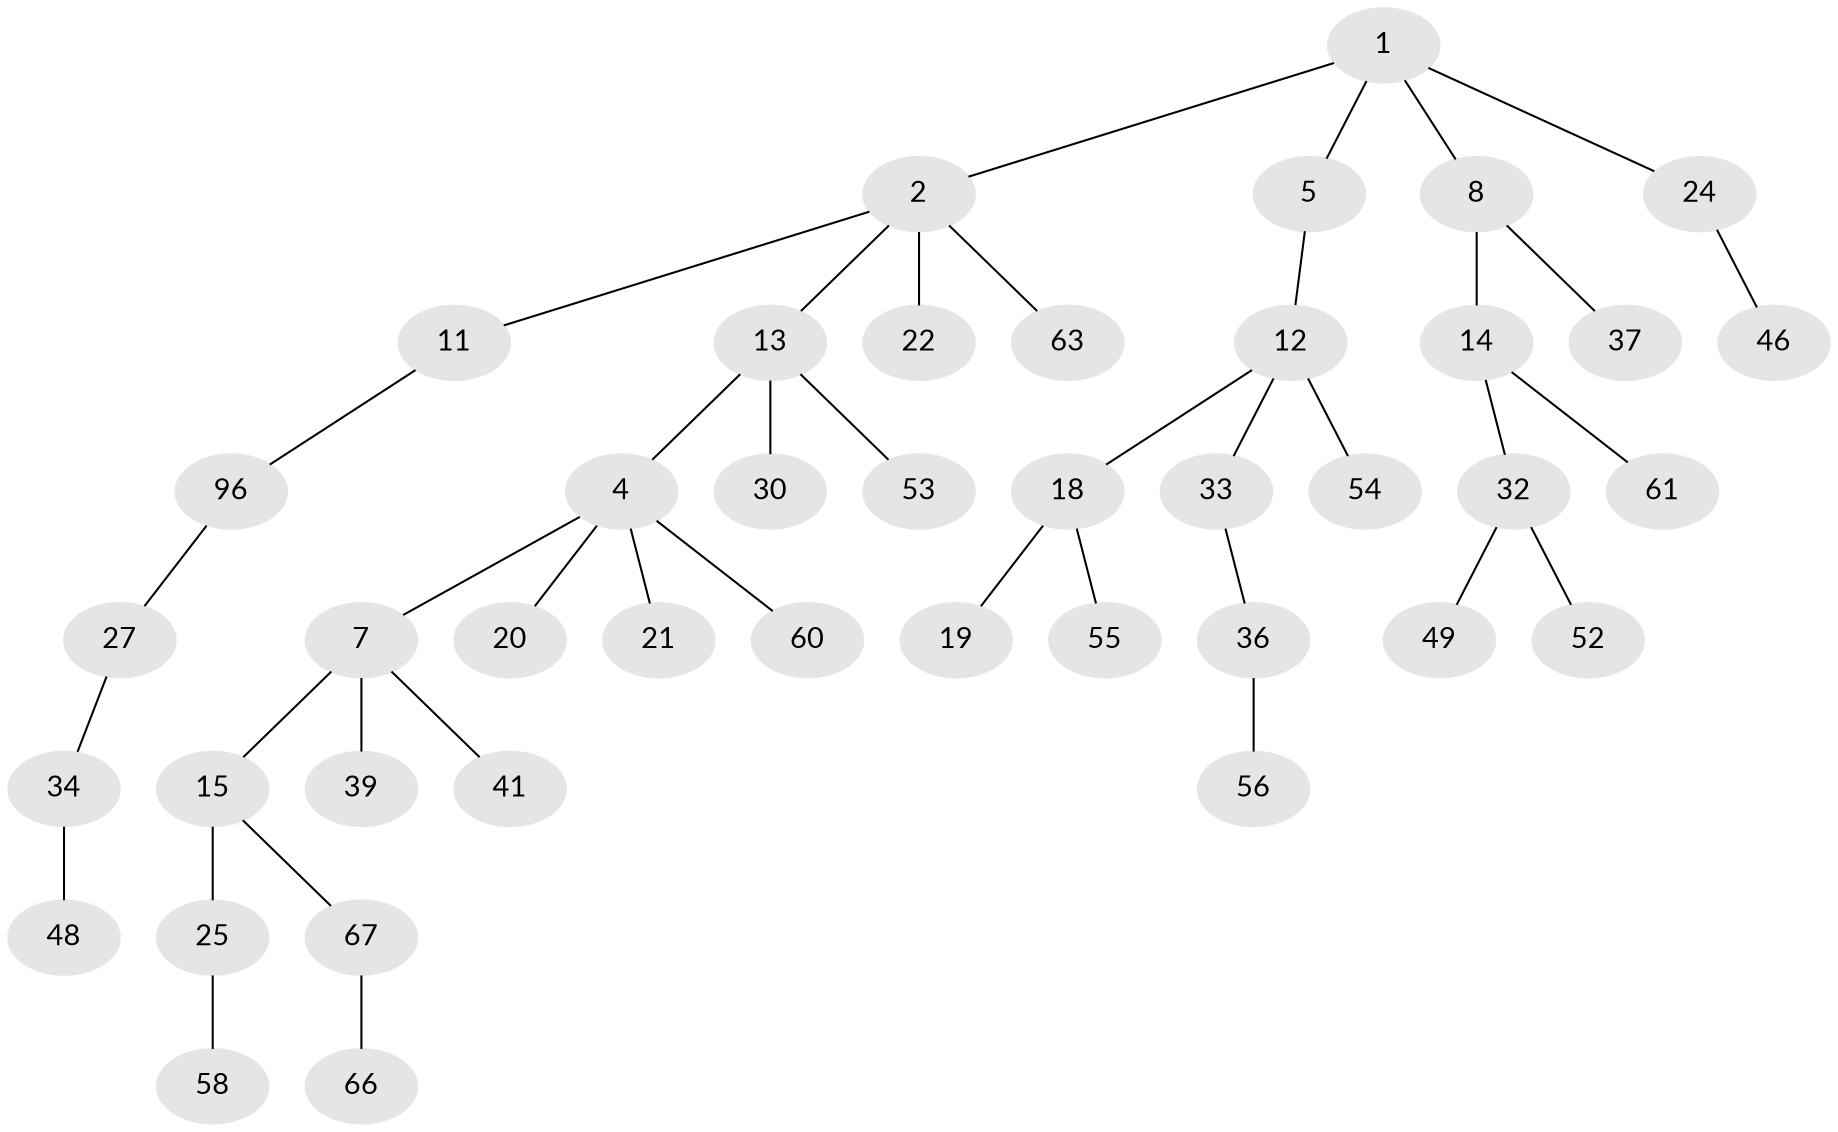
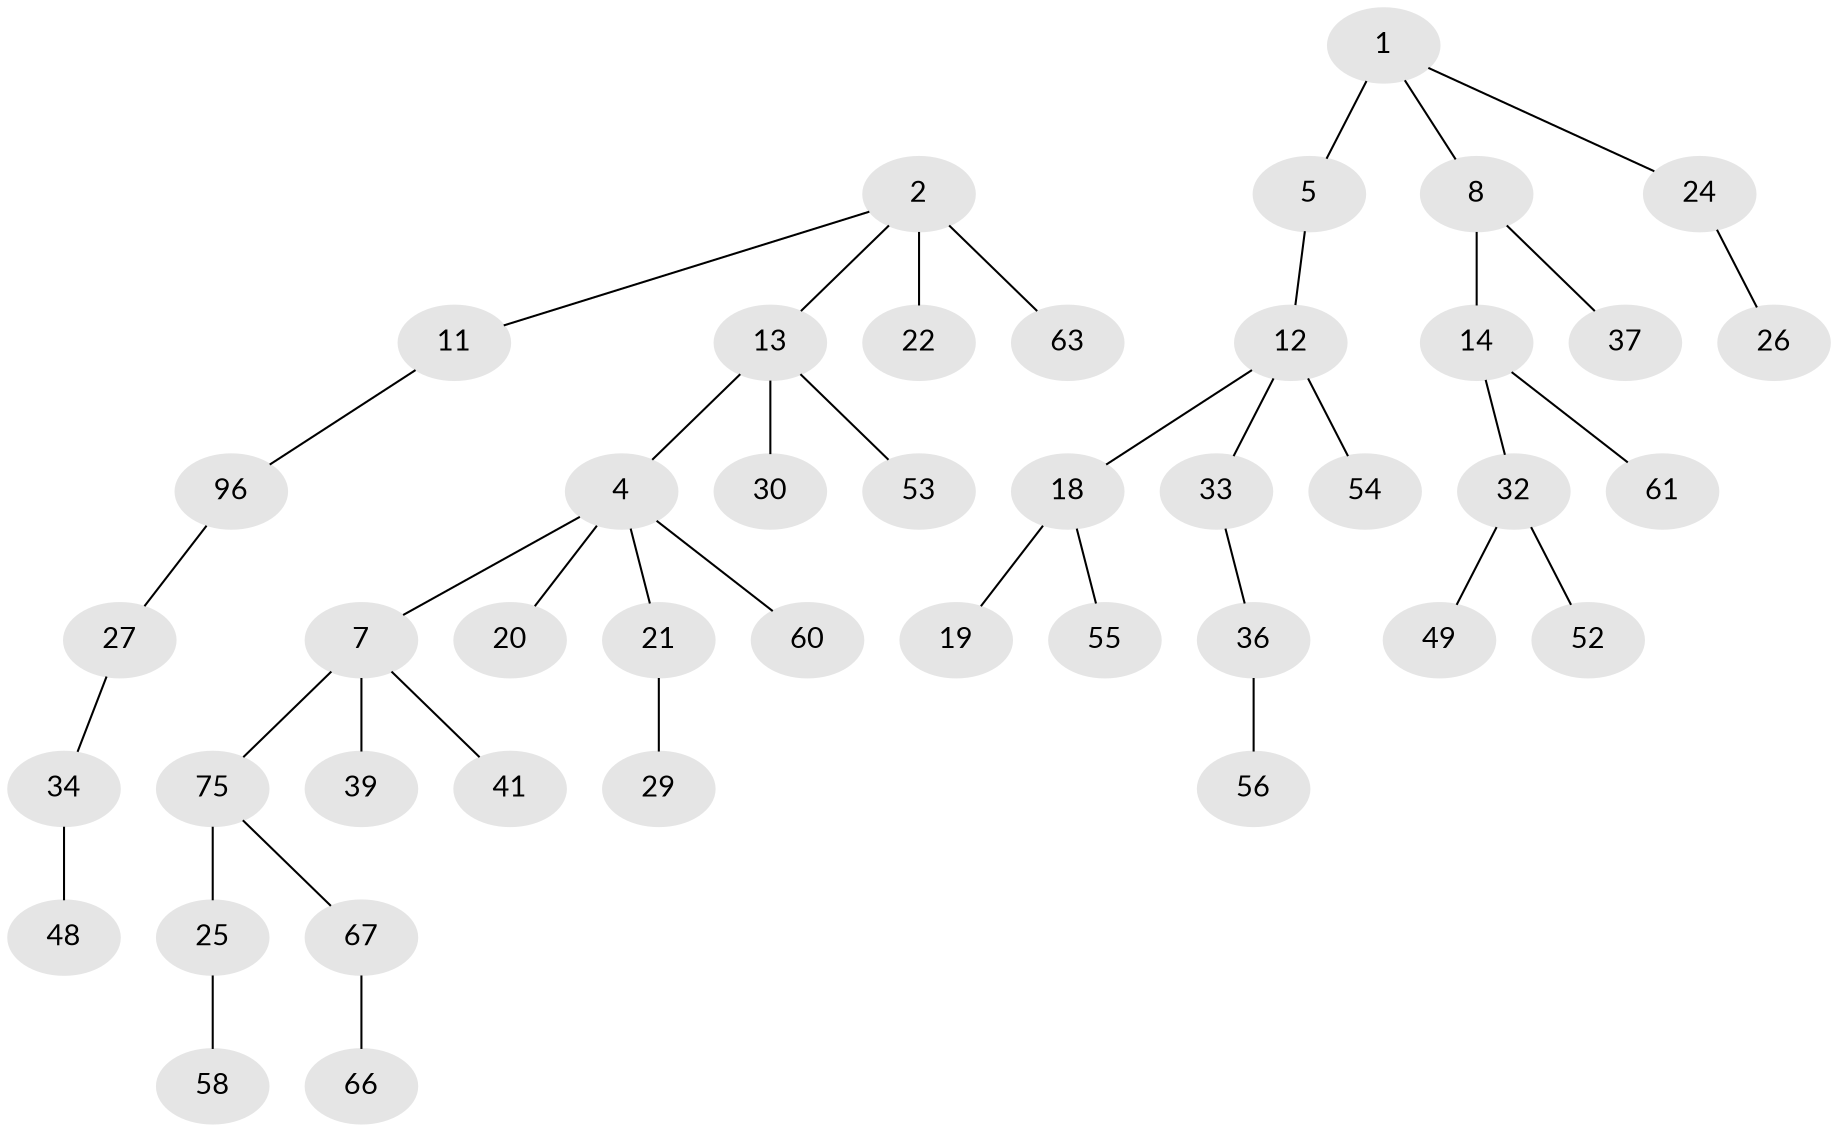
edge "1" -- "2": removed
node "46": label "46" -> "26"
node "15": label "15" -> "75"
node "29": added
